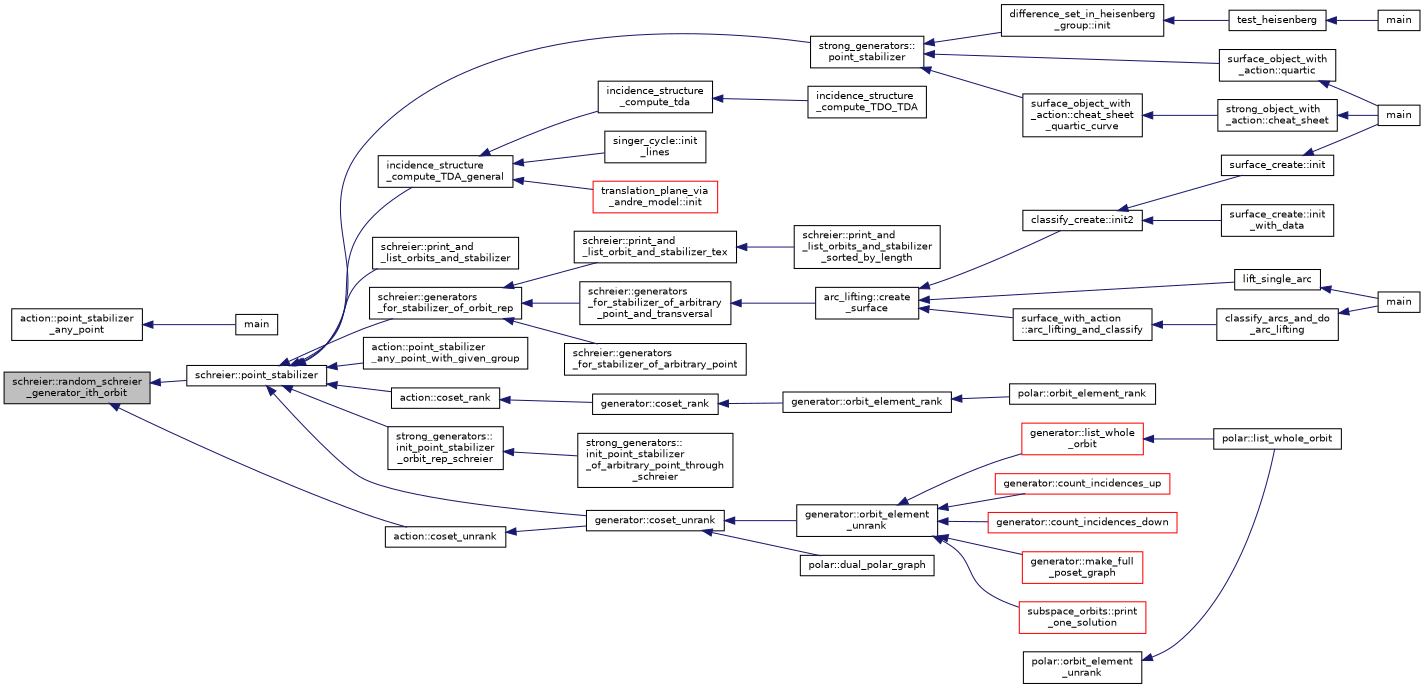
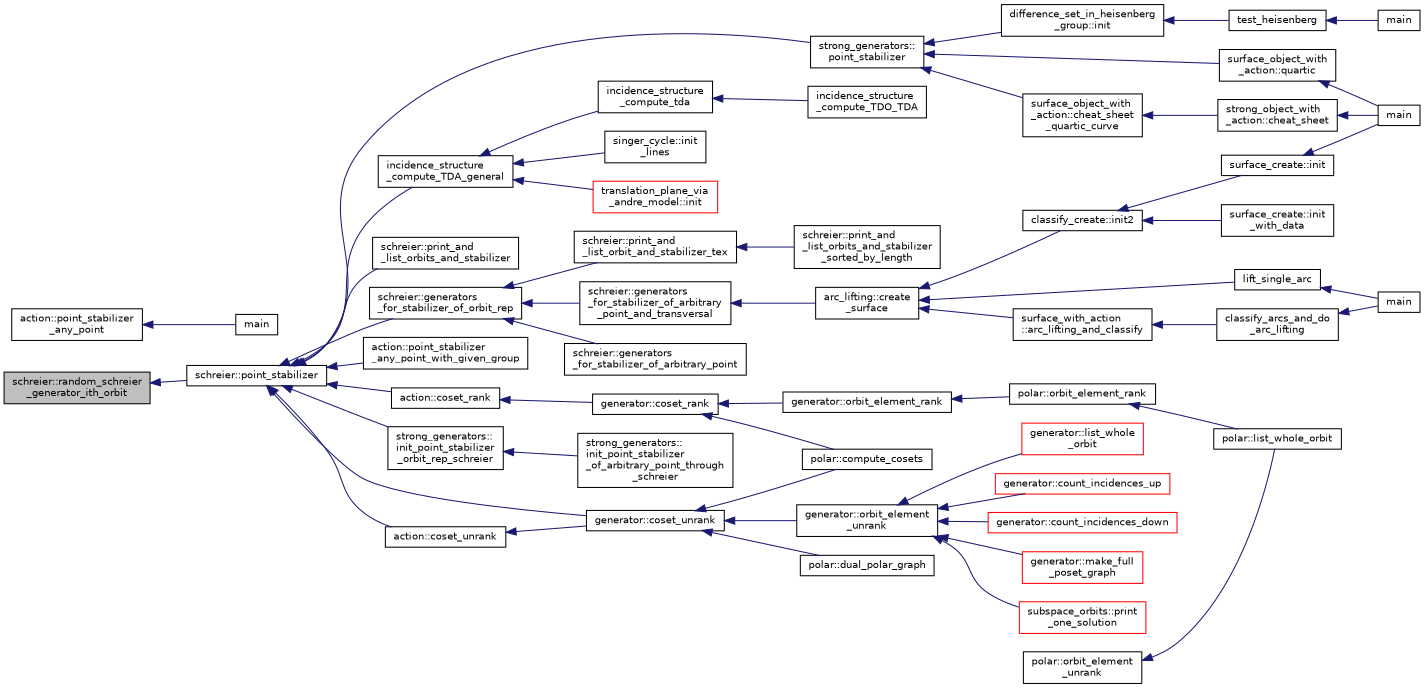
edge "polar::list_whole_orbit" -> "generator::list_whole _orbit": now "polar::list_whole_orbit" -> "polar::orbit_element_rank"
node "polar::compute_cosets": added
edge "action::coset_unrank" -> "schreier::random_schreier _generator_ith_orbit": now "action::coset_unrank" -> "schreier::point_stabilizer"
